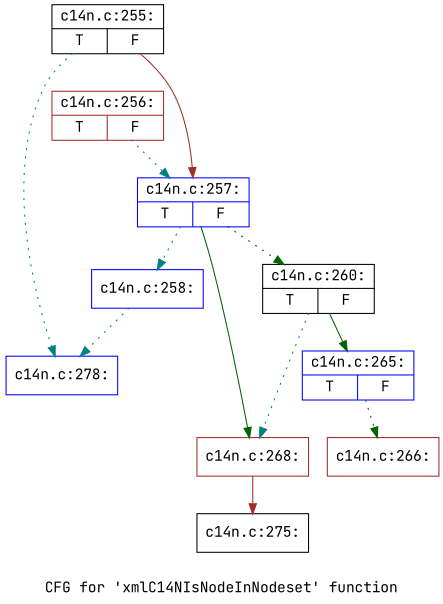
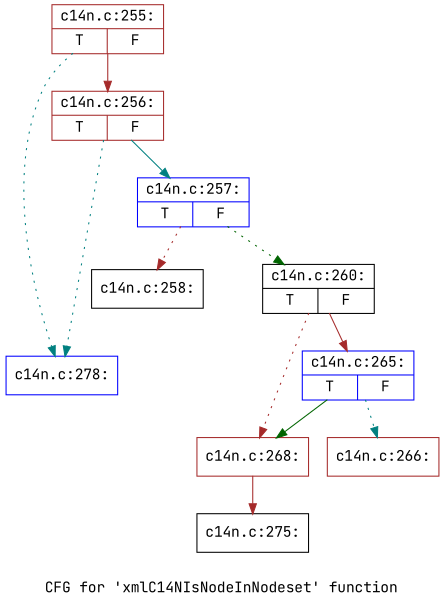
node "c14n.c:255:": color black -> brown
edge "c14n.c:255:" -> "c14n.c:257:": now "c14n.c:255:" -> "c14n.c:256:"
edge "c14n.c:256:" -> "c14n.c:257:": style dotted -> solid
edge "c14n.c:257:" -> "c14n.c:258:": color teal -> brown
node "c14n.c:258:": color blue -> black
edge "c14n.c:257:" -> "c14n.c:268:": now "c14n.c:265:" -> "c14n.c:268:"
edge "c14n.c:260:" -> "c14n.c:265:": color darkgreen -> brown
edge "c14n.c:258:" -> "c14n.c:278:": now "c14n.c:256:" -> "c14n.c:278:"
edge "c14n.c:260:" -> "c14n.c:268:": color teal -> brown
edge "c14n.c:265:" -> "c14n.c:266:": color darkgreen -> teal
